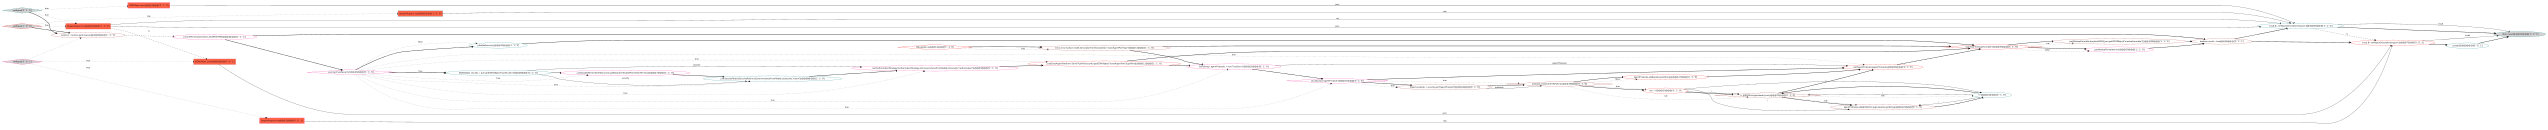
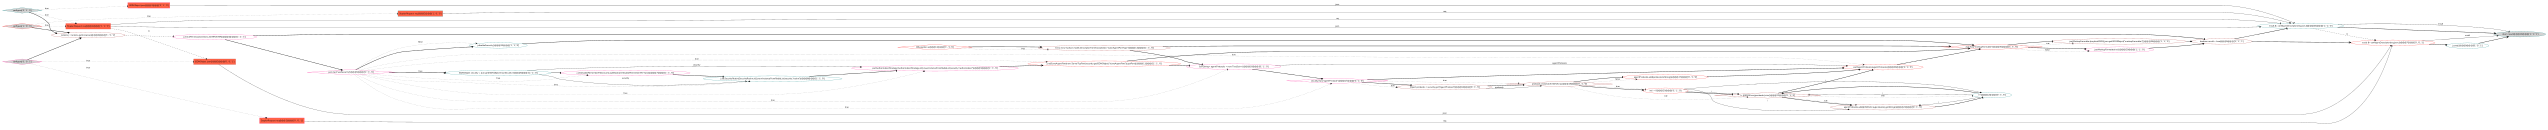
edge "configure['1', '0', '0']" -> "Jenkins j = Jenkins.getInstance()@@@3@@@['1', '1', '1']": arrowhead tee -> diamond
edge "configure['0', '0', '1']" -> "Jenkins j = Jenkins.getInstance()@@@3@@@['1', '1', '1']": style dotted -> bold
